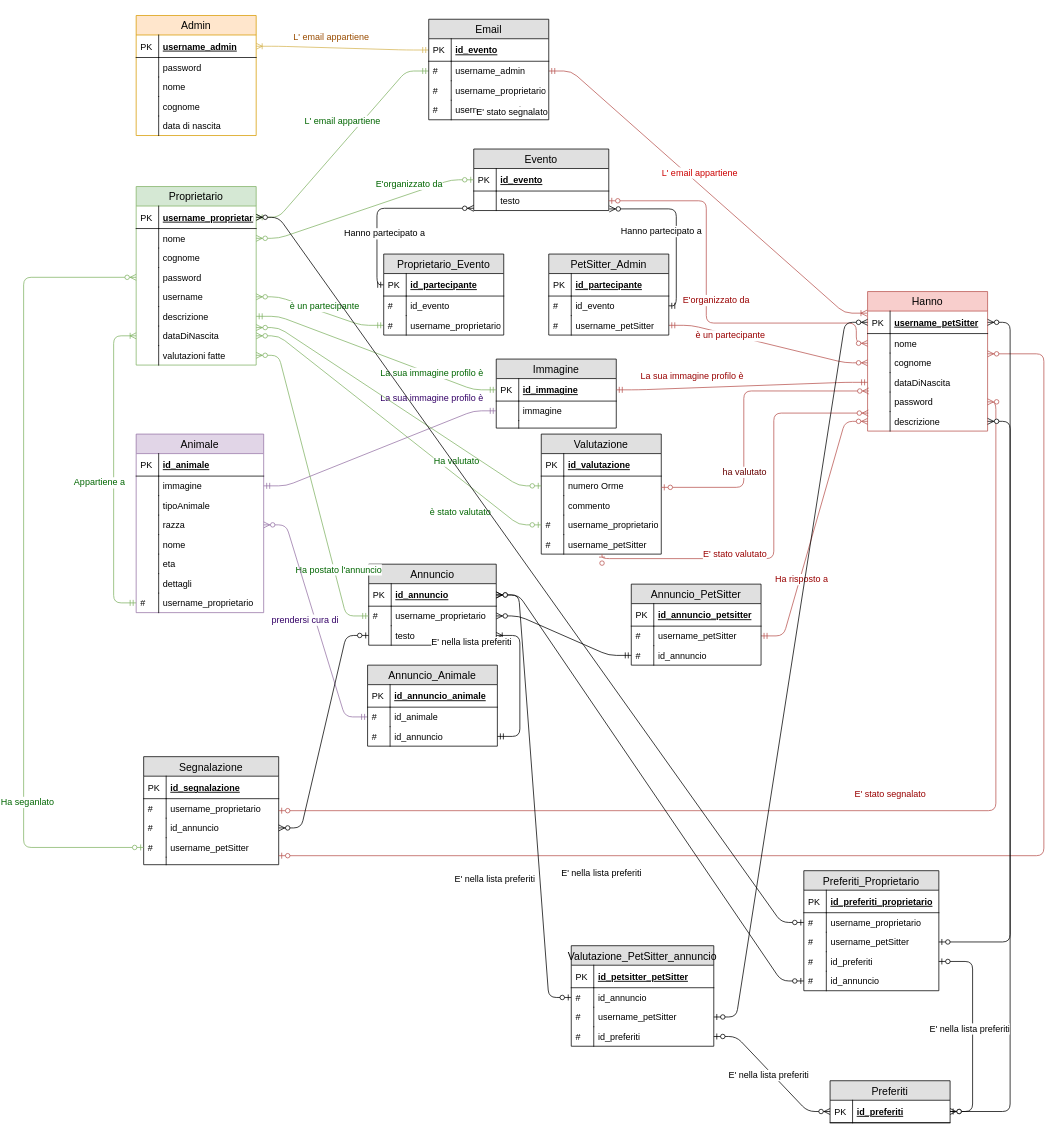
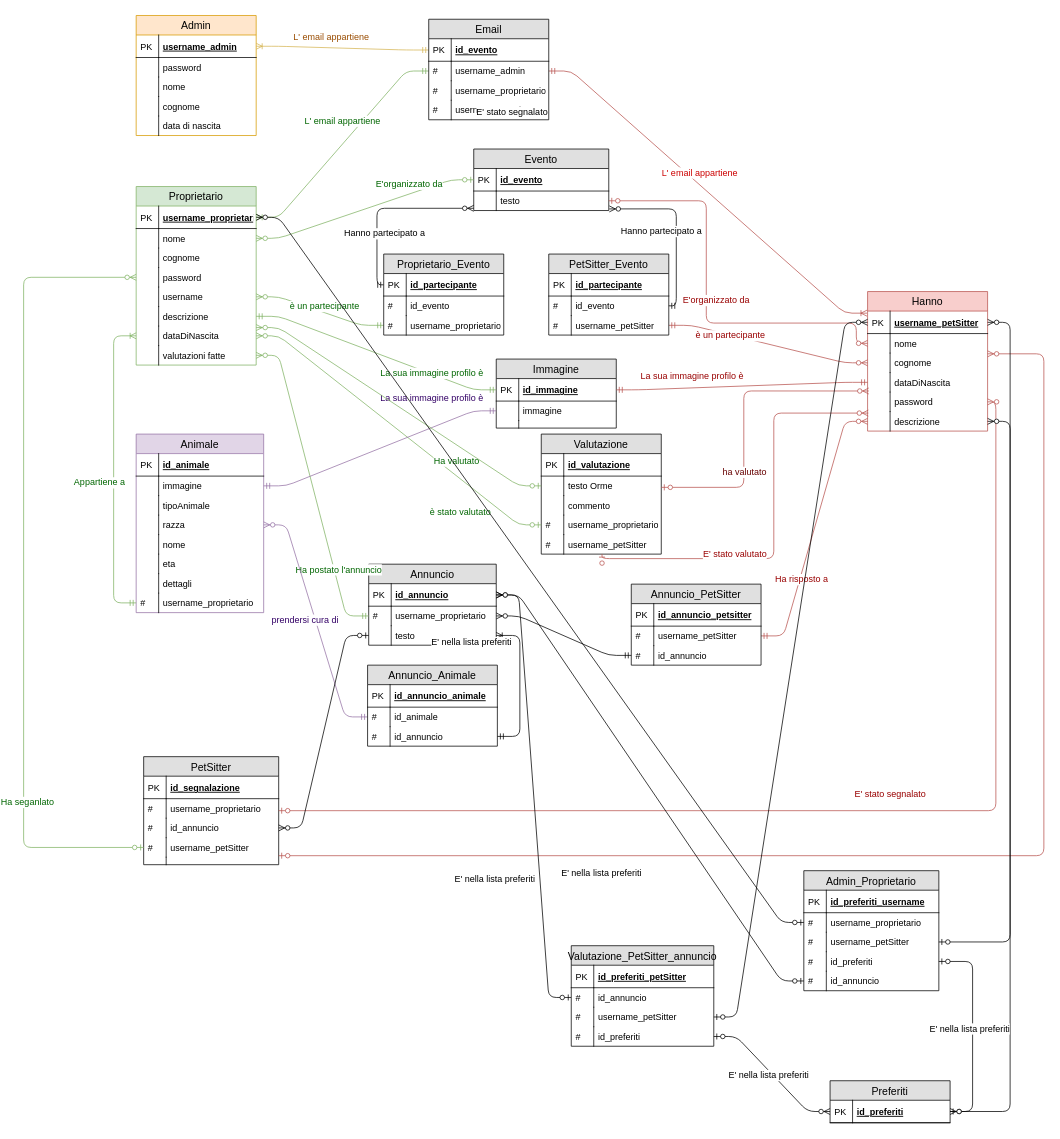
node "PetSitter_Admin": label "PetSitter_Admin" -> "PetSitter_Evento"
node "numero Orme": label "numero Orme" -> "testo Orme"
node "Segnalazione": label "Segnalazione" -> "PetSitter"
node "Preferiti_Proprietario": label "Preferiti_Proprietario" -> "Admin_Proprietario"
node "id_preferiti_proprietario": label "id_preferiti_proprietario" -> "id_preferiti_username"
node "id_petsitter_petSitter": label "id_petsitter_petSitter" -> "id_preferiti_petSitter"
